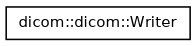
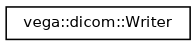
node "dicom::dicom::Writer": label "dicom::dicom::Writer" -> "vega::dicom::Writer"
